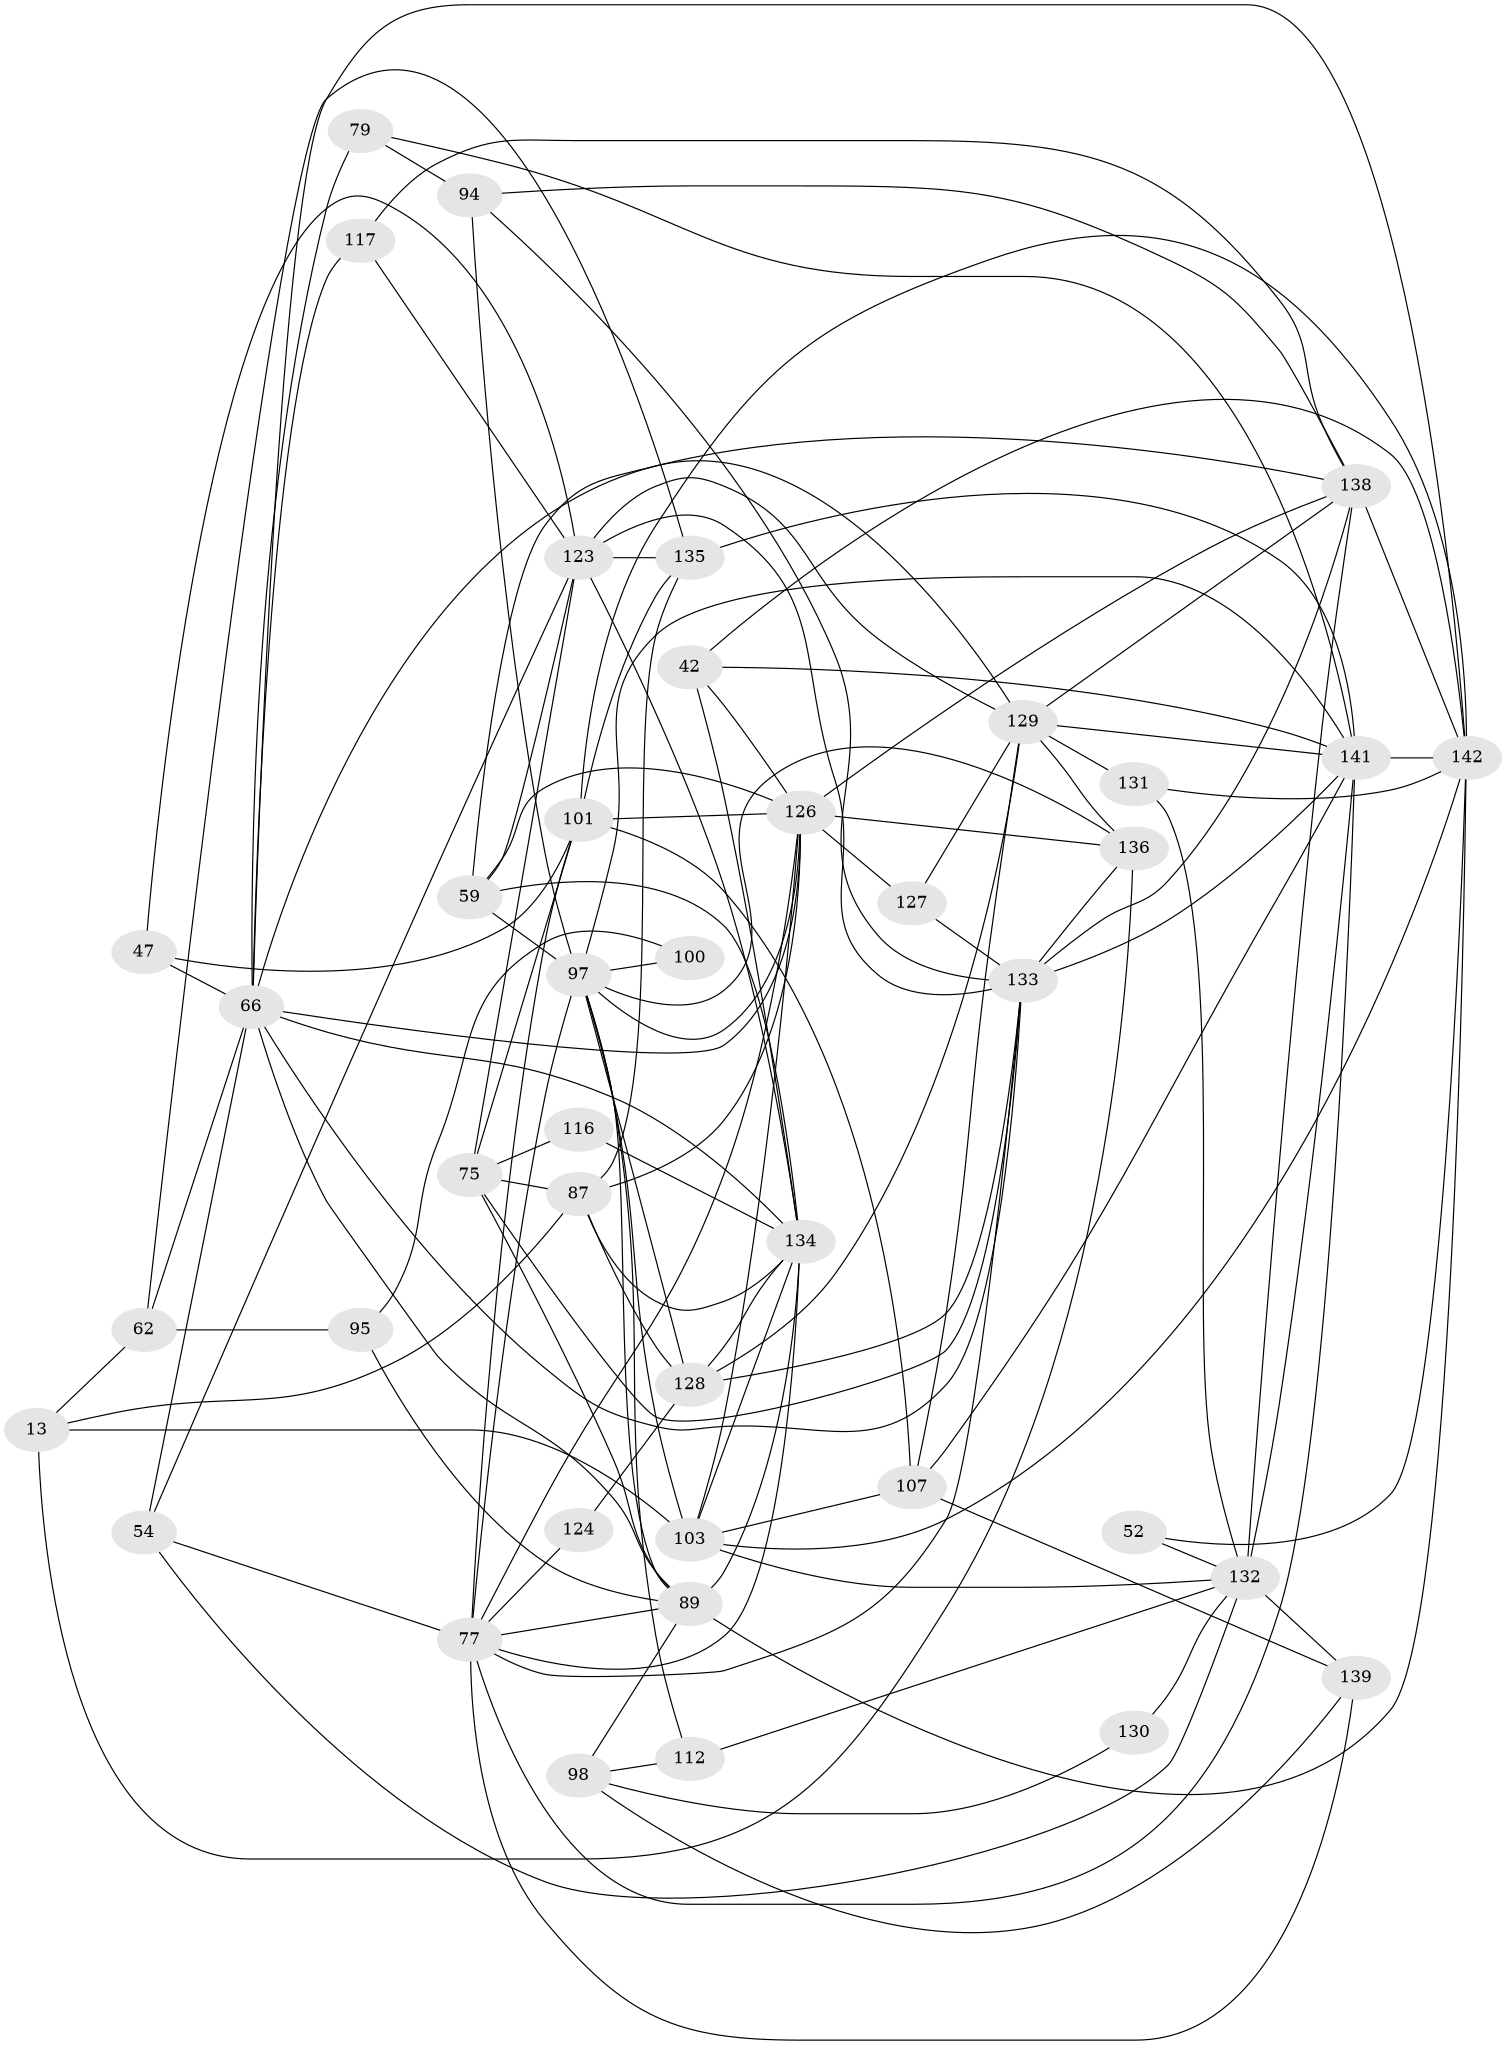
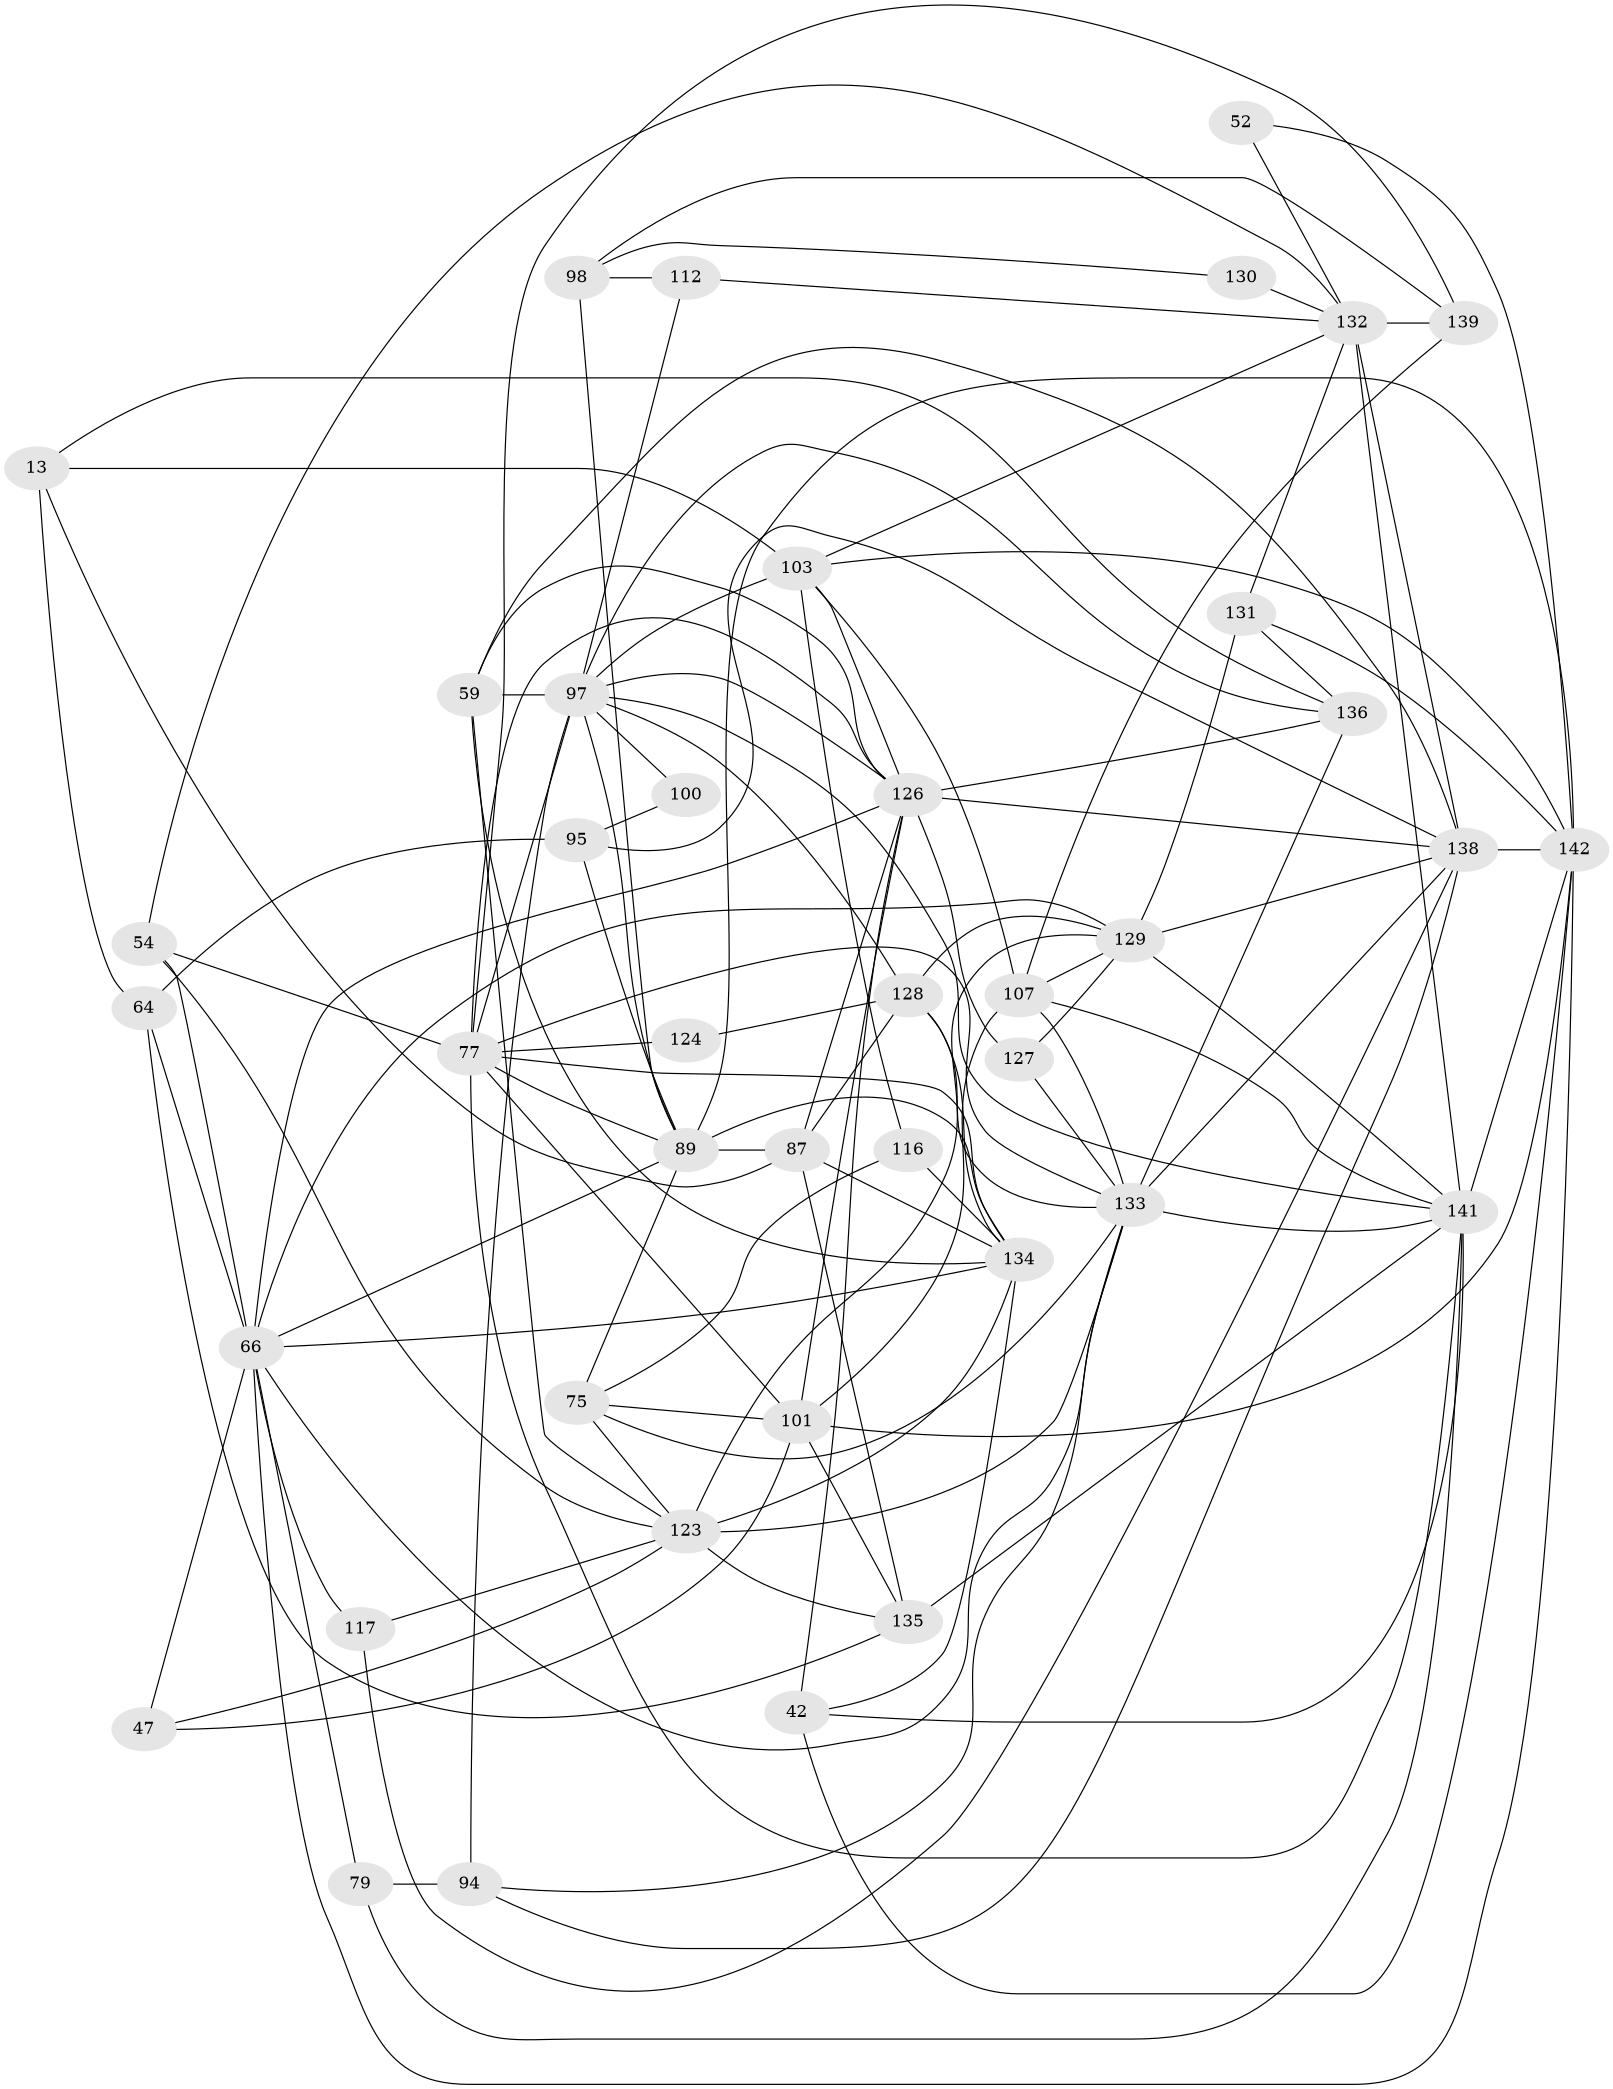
edge "95" -- "138": added
edge "129" -- "136": now "131" -- "136"
edge "107" -- "133": added
edge "75" -- "87": now "89" -- "87"
node "62": label "62" -> "64"
edge "134" -- "103": now "116" -- "103"
